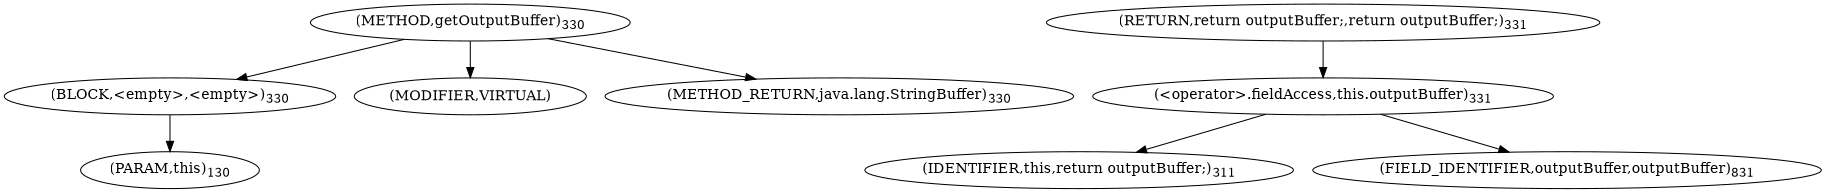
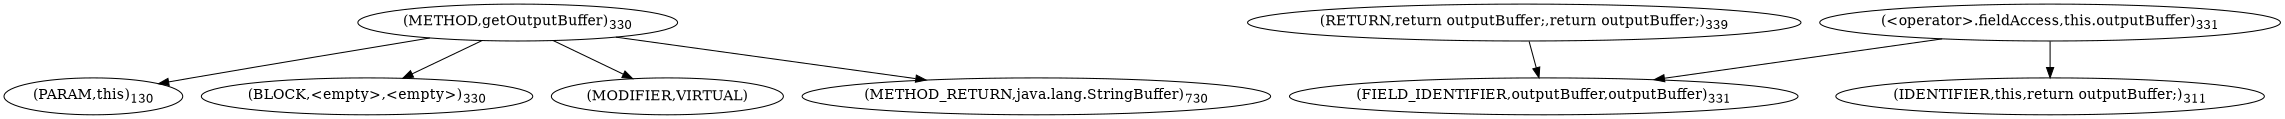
node "(RETURN,return outputBuffer;,return outputBuffer;)": text "331" -> "339"
edge "(RETURN,return outputBuffer;,return outputBuffer;)" -> "(<operator>.fieldAccess,this.outputBuffer)": now "(RETURN,return outputBuffer;,return outputBuffer;)" -> "(FIELD_IDENTIFIER,outputBuffer,outputBuffer)"
node "(METHOD_RETURN,java.lang.StringBuffer)": text "330" -> "730"
edge "(BLOCK,<empty>,<empty>)" -> "(PARAM,this)": now "(METHOD,getOutputBuffer)" -> "(PARAM,this)"
node "(FIELD_IDENTIFIER,outputBuffer,outputBuffer)": text "831" -> "331"
